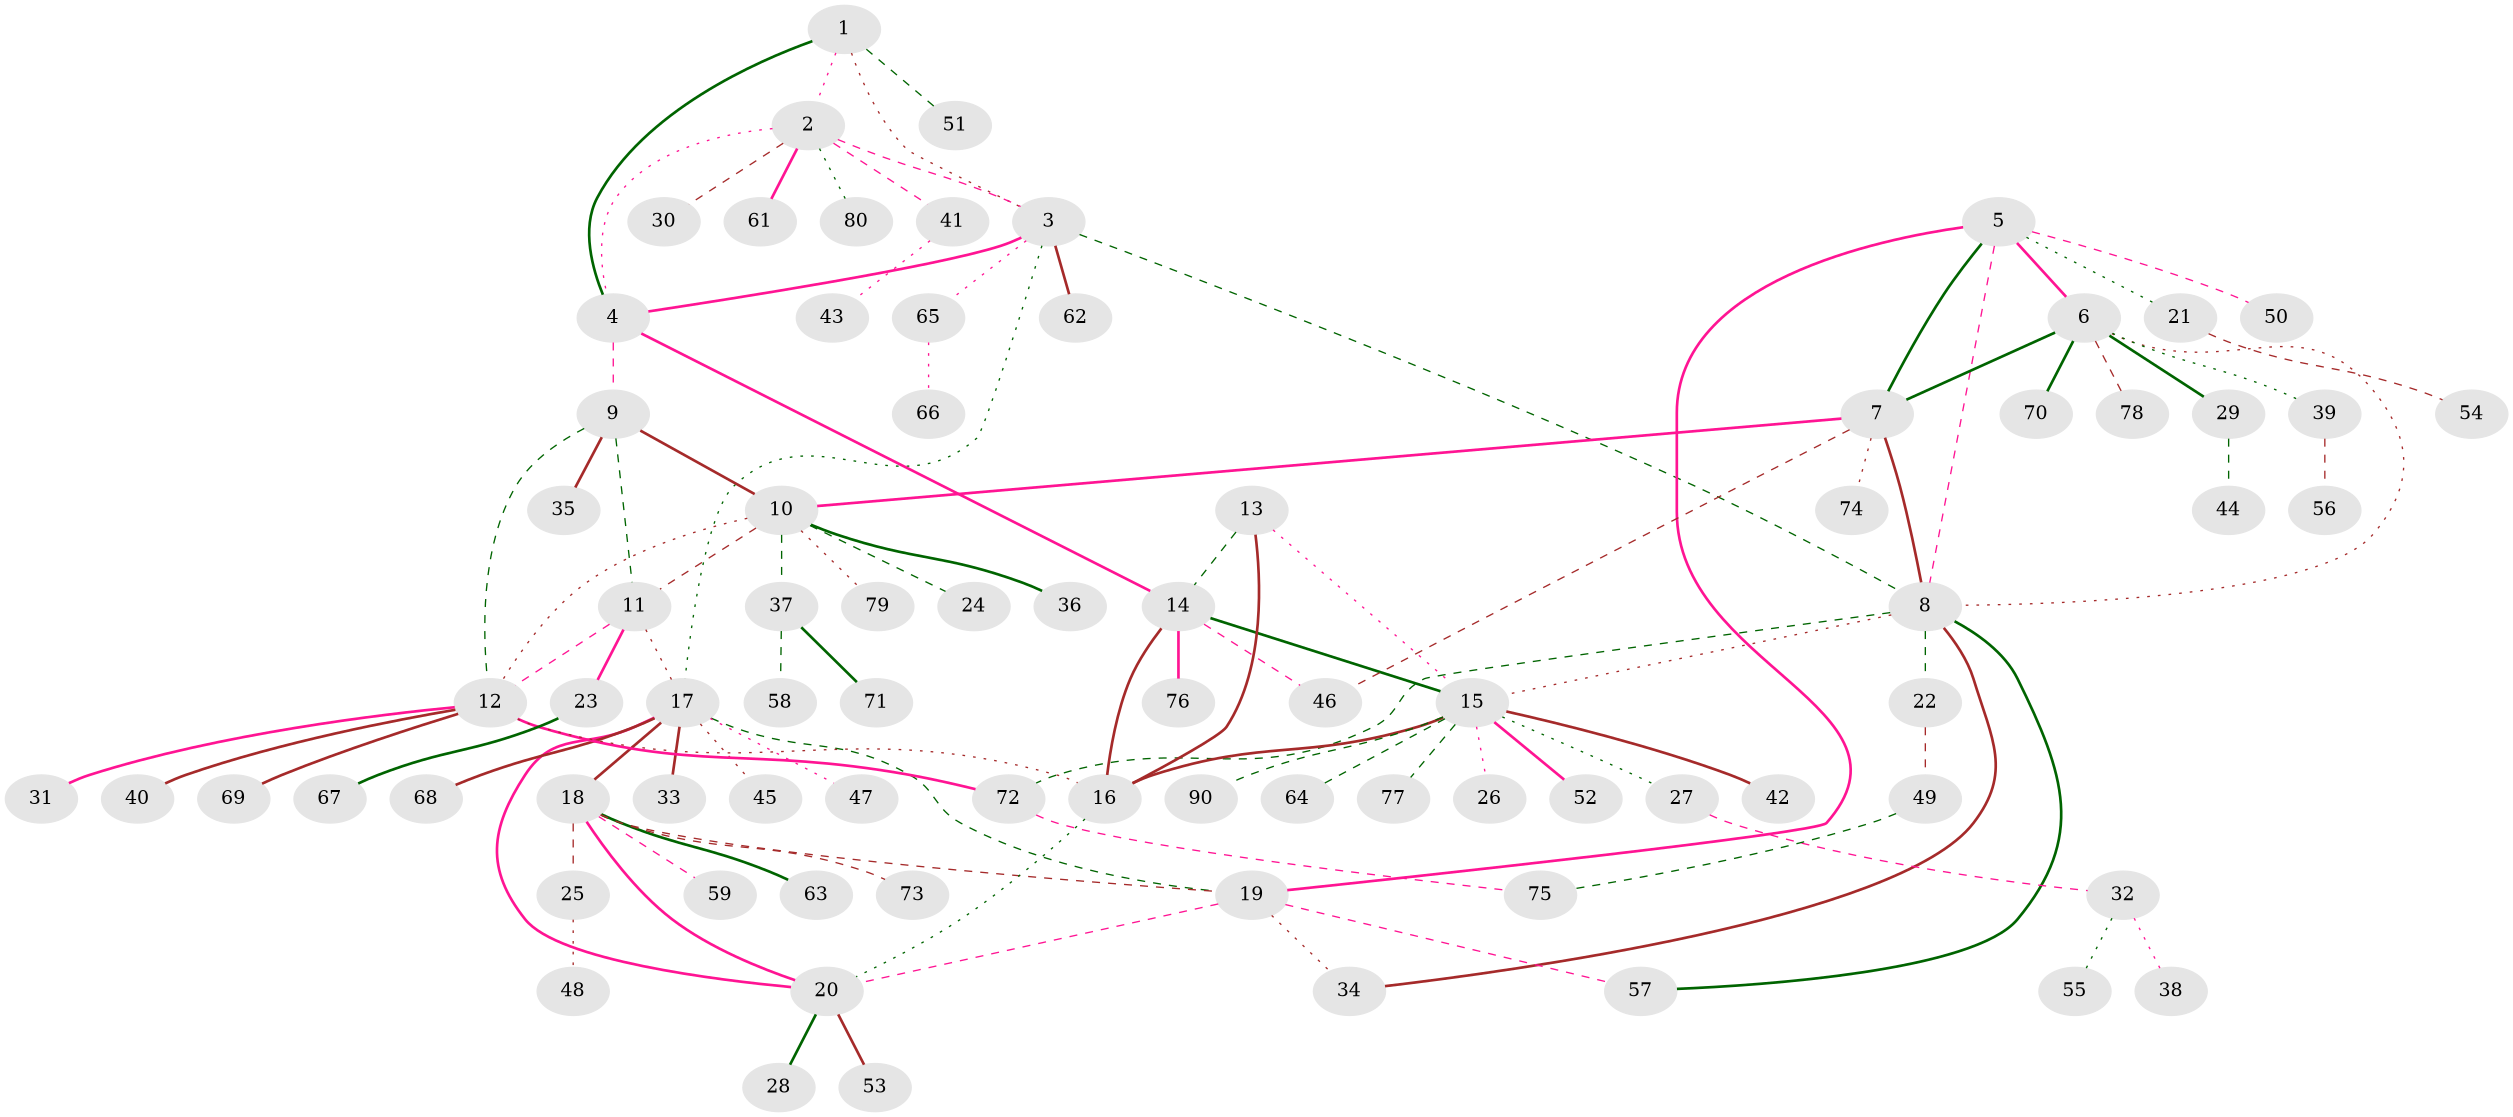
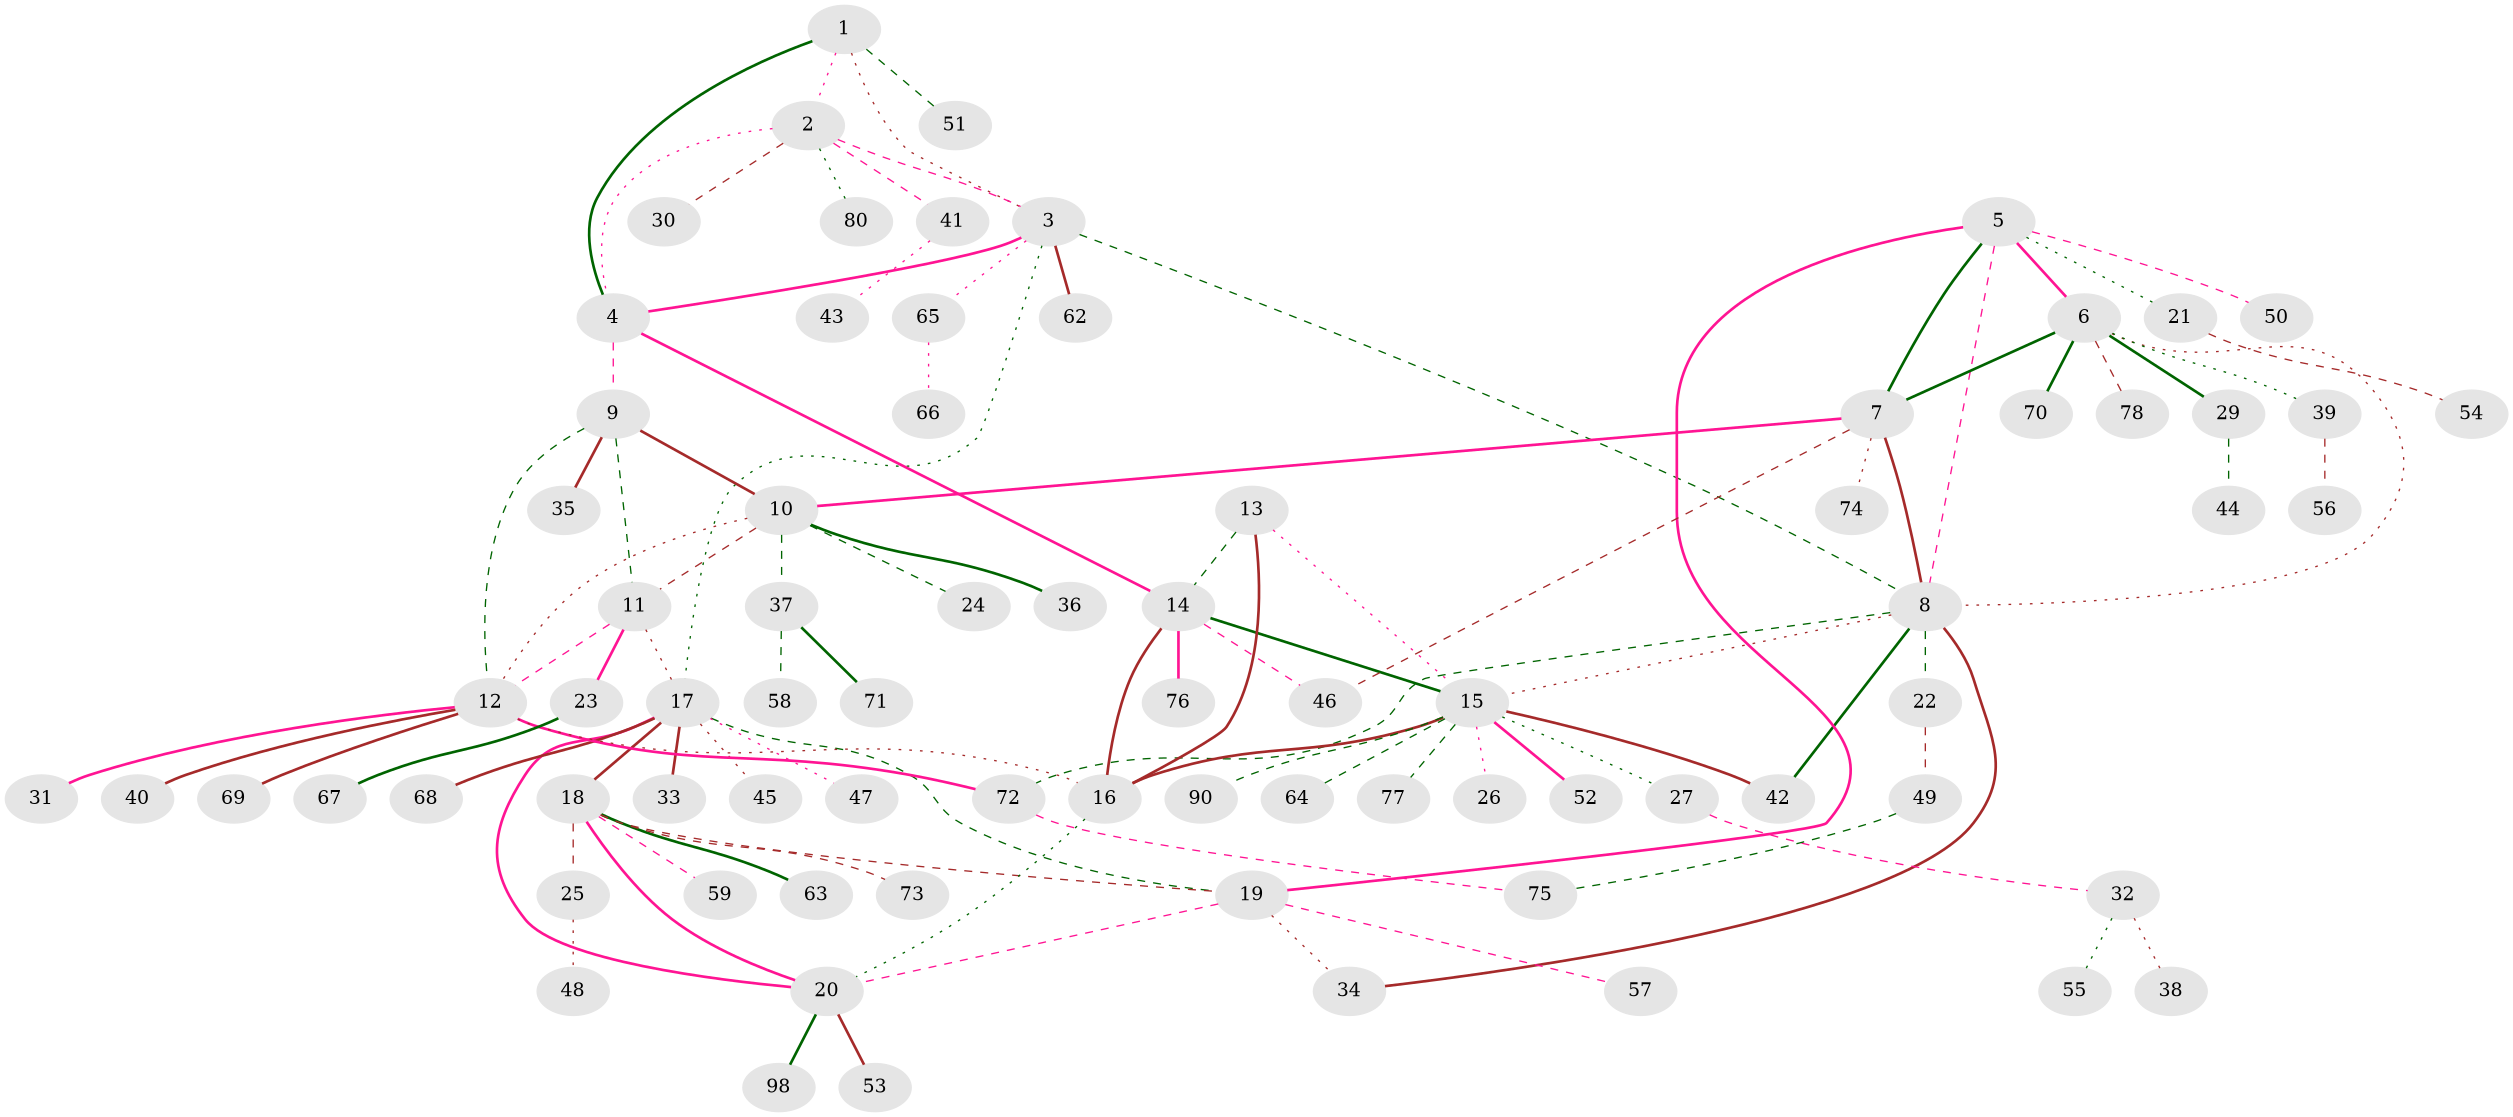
node "61": removed
node "79": removed
edge "8" -- "57": now "8" -- "42"
edge "32" -- "38": color deeppink -> brown
node "28": label "28" -> "98"
